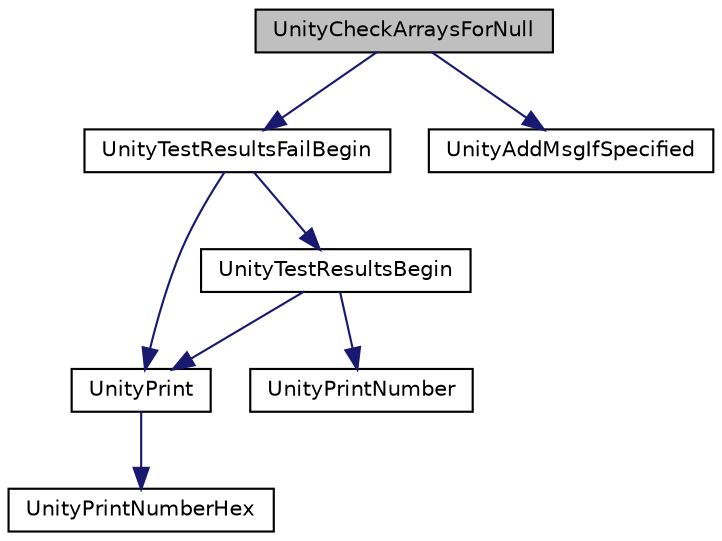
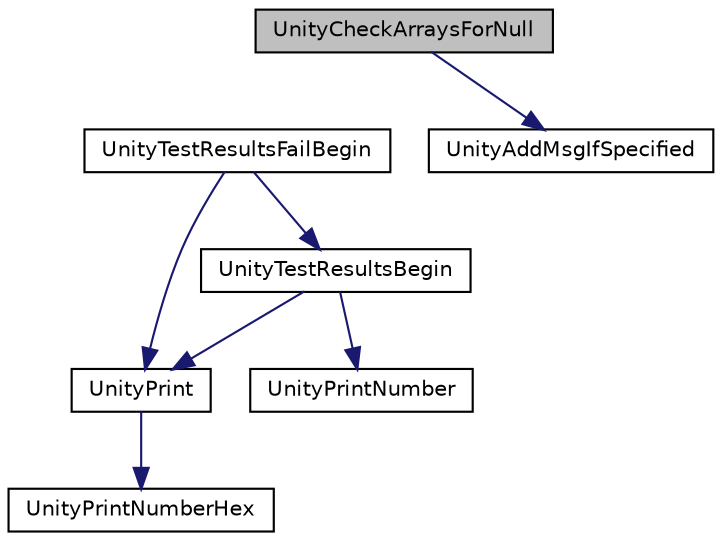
edge "UnityCheckArraysForNull" -> "UnityTestResultsFailBegin": removed
